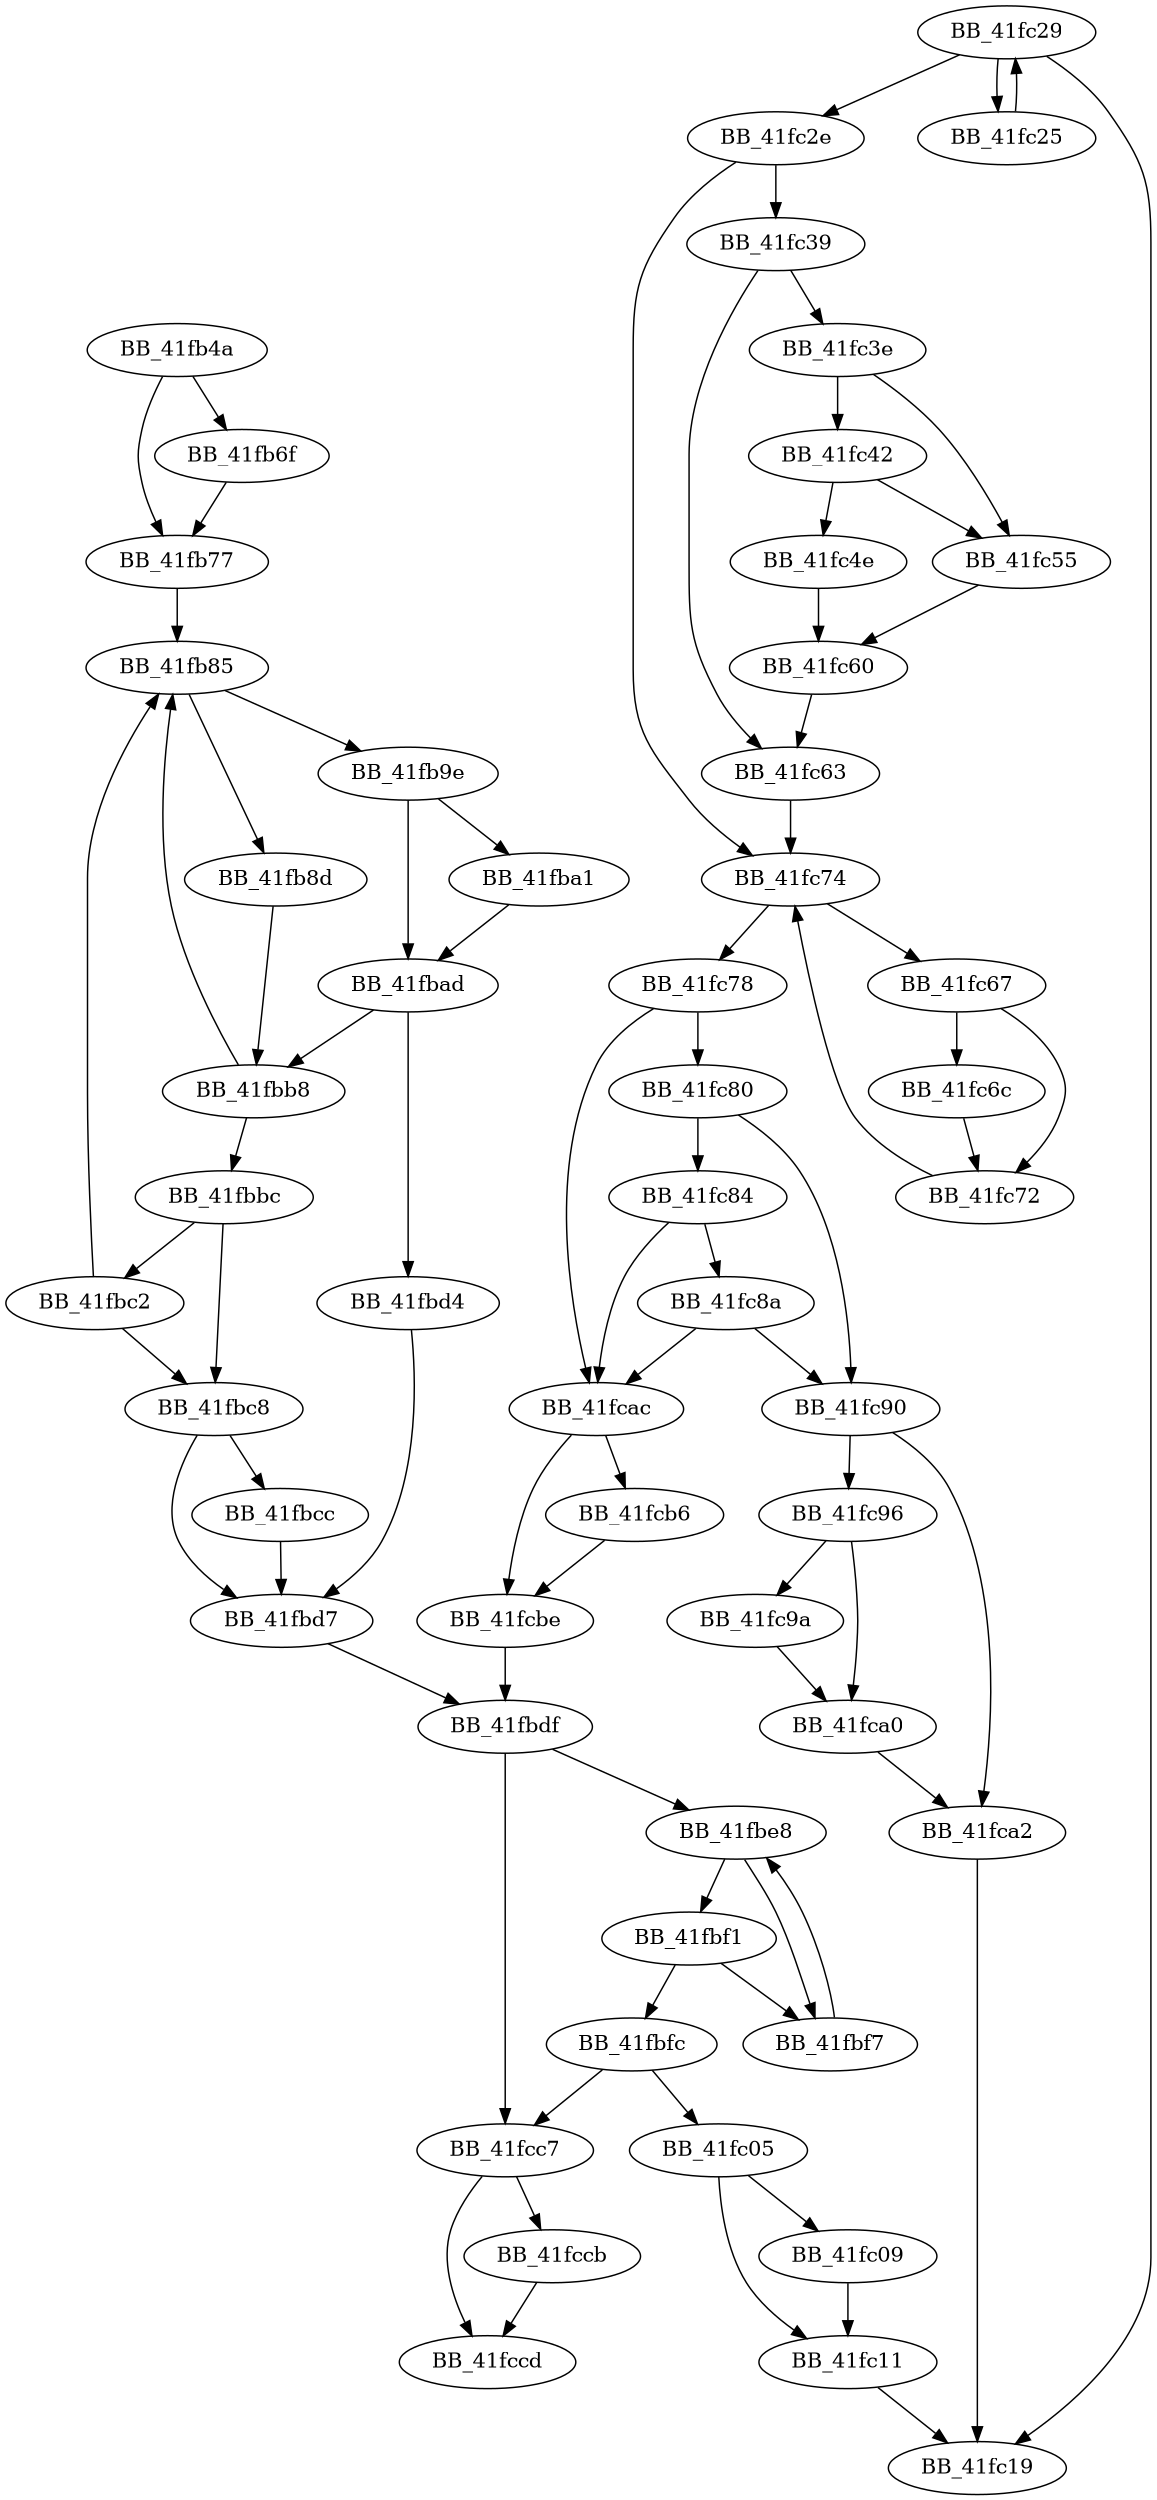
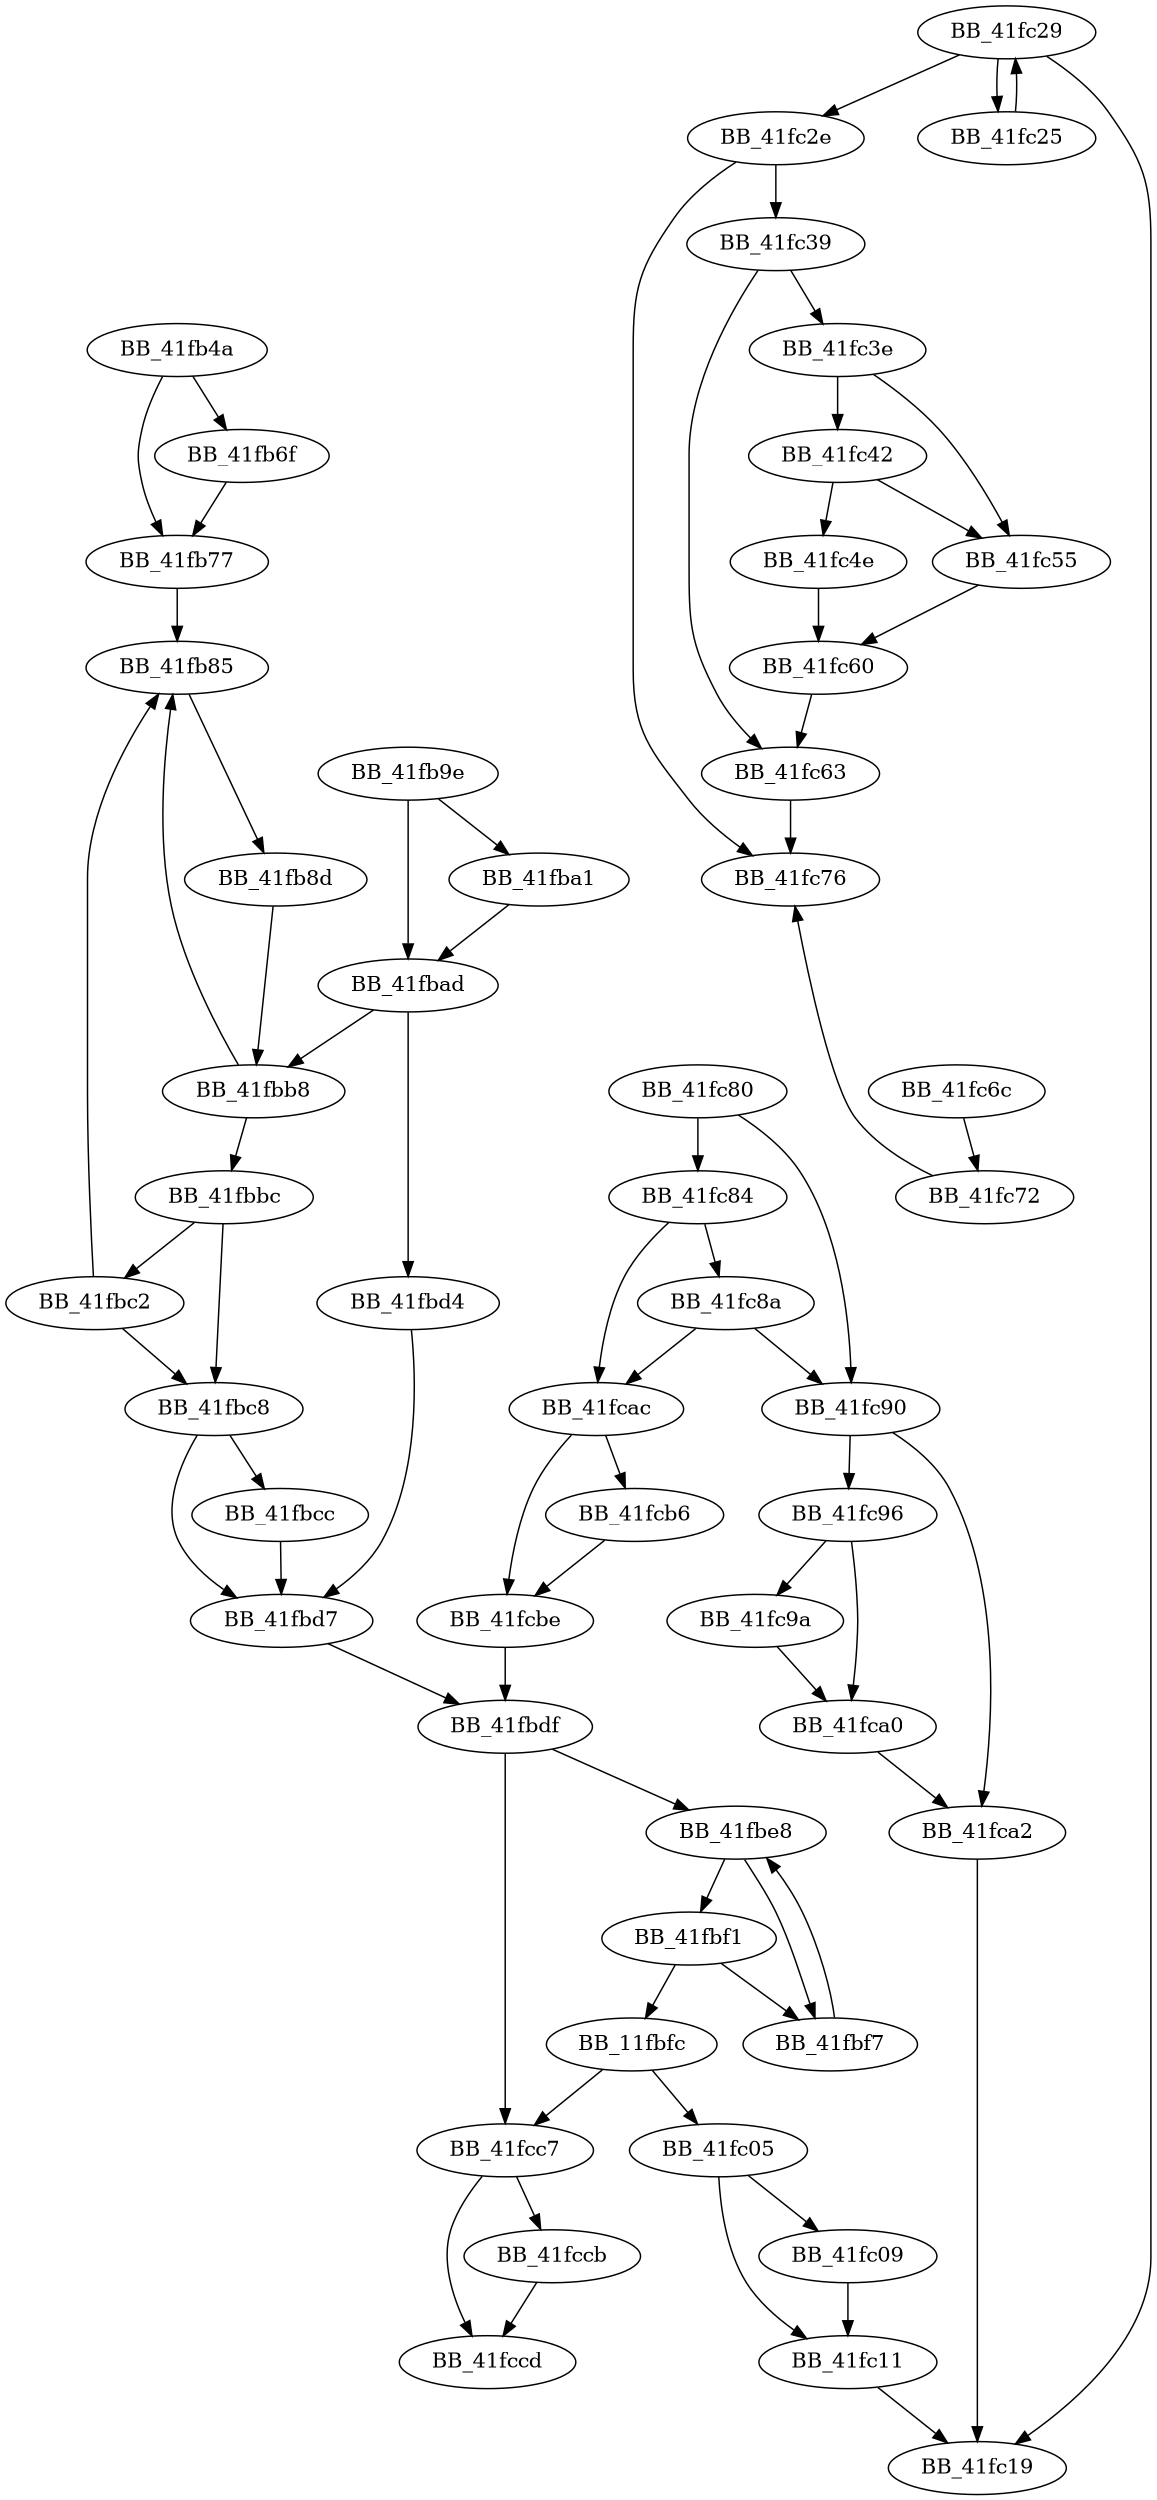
edge "BB_41fb85" -> "BB_41fb9e": removed
node "BB_41fc74": label "BB_41fc74" -> "BB_41fc76"
node "BB_41fc78": removed
node "BB_41fc67": removed
node "BB_41fbfc": label "BB_41fbfc" -> "BB_11fbfc"
